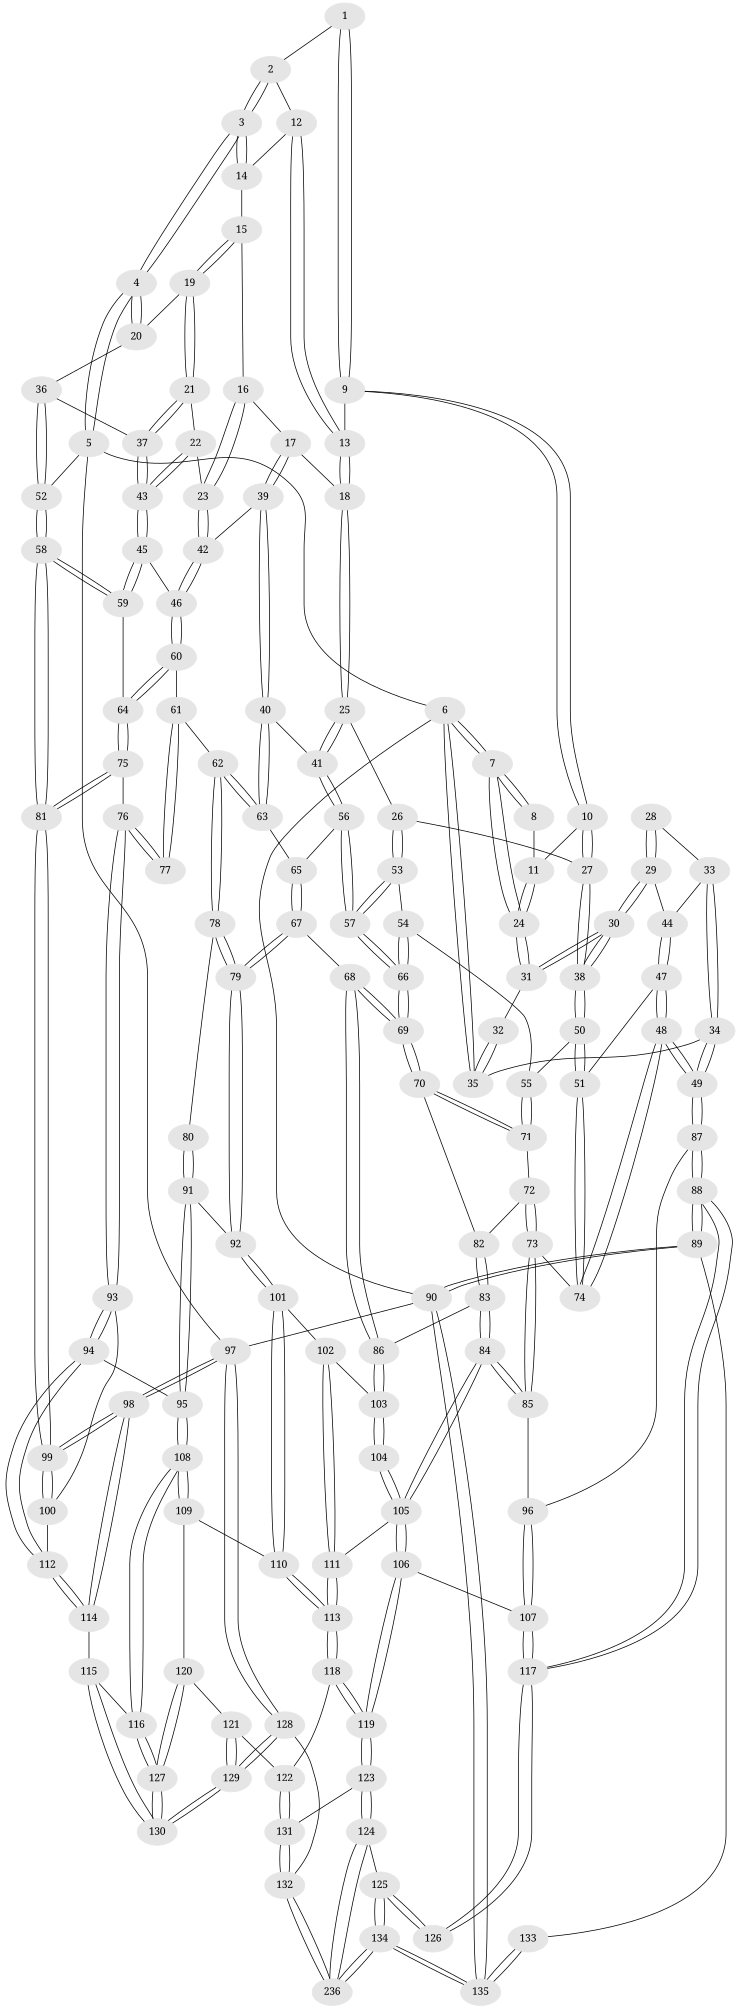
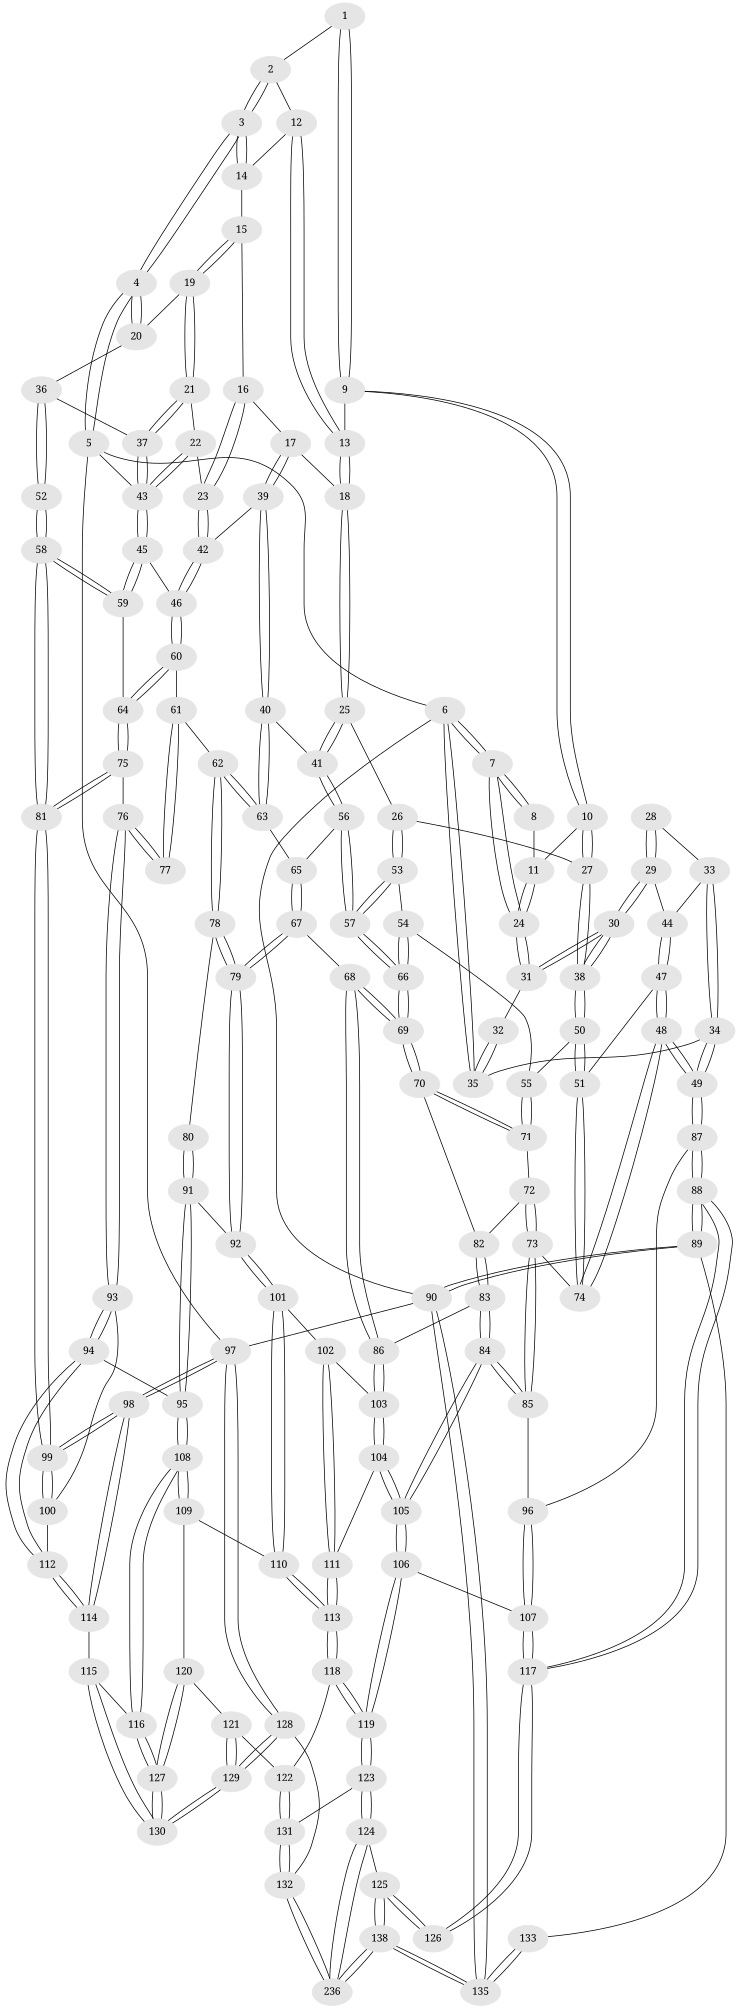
edge "5" -- "52": now "5" -- "43"
edge "105" -- "111": now "104" -- "111"
node "134": label "134" -> "138"
